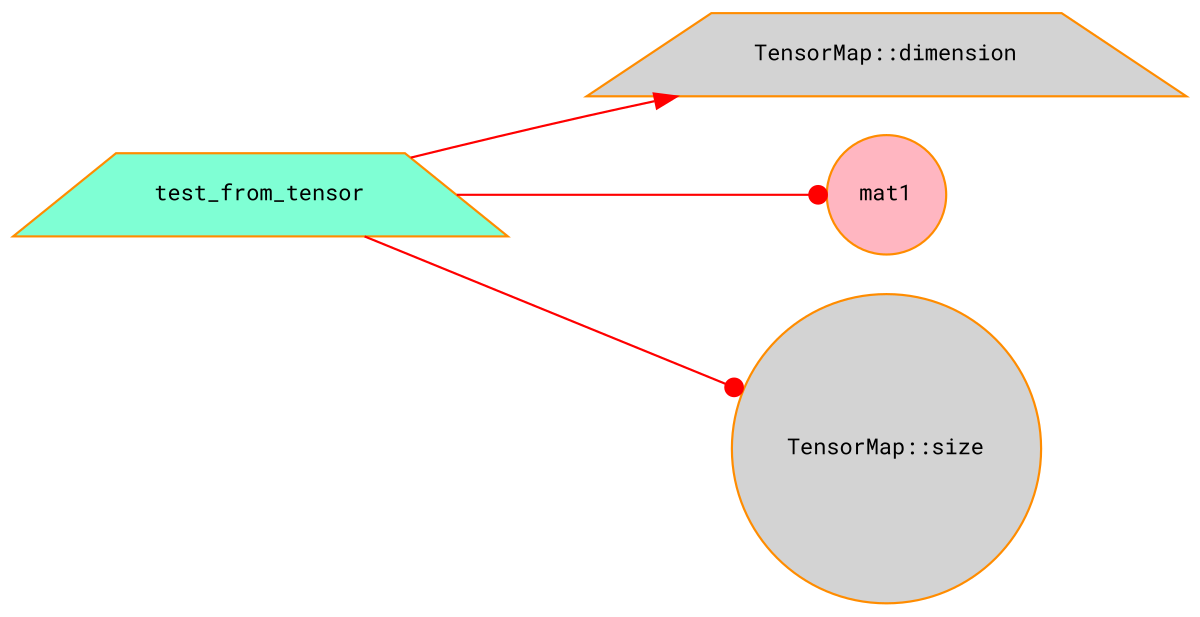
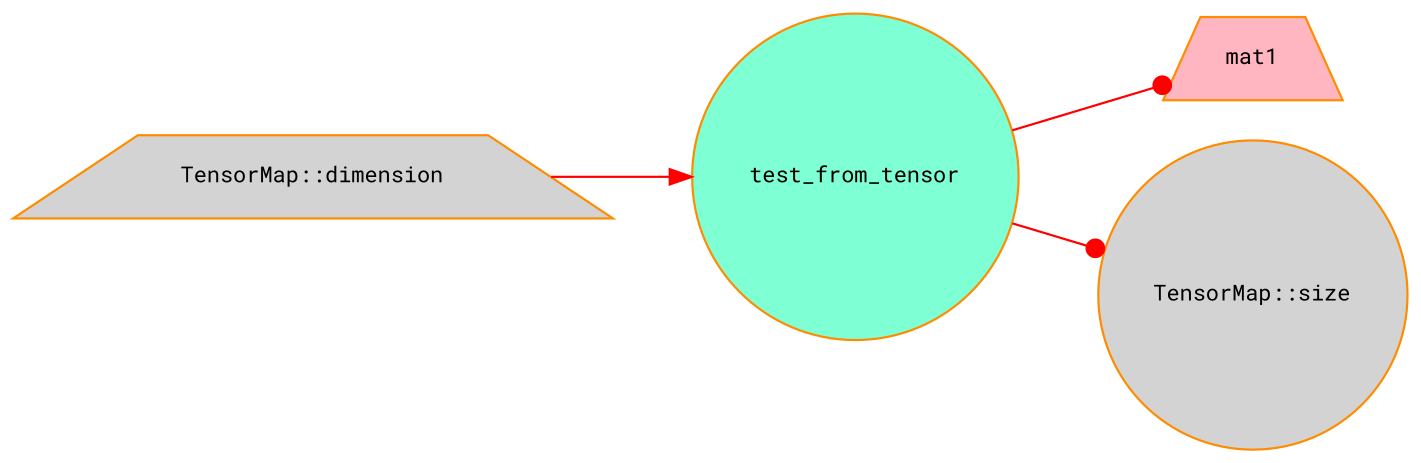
edge "test_from_tensor" -> "TensorMap::dimension": reversed
node "test_from_tensor": shape trapezium -> circle
node "mat1": shape circle -> trapezium
